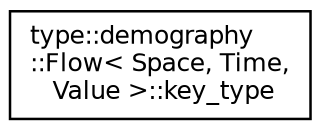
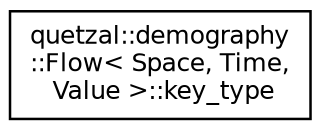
node "type::demography ::Flow< Space, Time, Value >::key_type": label "type::demography ::Flow< Space, Time, Value >::key_type" -> "quetzal::demography ::Flow< Space, Time, Value >::key_type"
